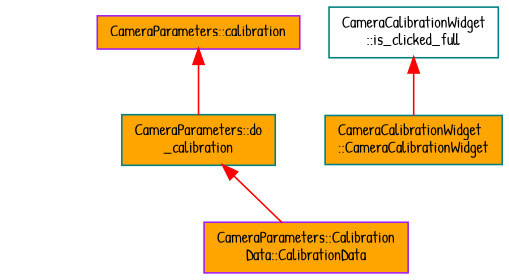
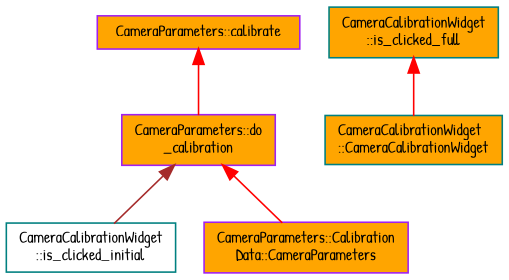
node "CameraParameters::calibration": label "CameraParameters::calibration" -> "CameraParameters::calibrate"
node "CameraCalibrationWidget ::is_clicked_full": fillcolor white -> orange
node "CameraParameters::do _calibration": color teal -> purple
node "CameraCalibrationWidget ::is_clicked_initial": added
node "CameraParameters::Calibration Data::CalibrationData": label "CameraParameters::Calibration Data::CalibrationData" -> "CameraParameters::Calibration Data::CameraParameters"
